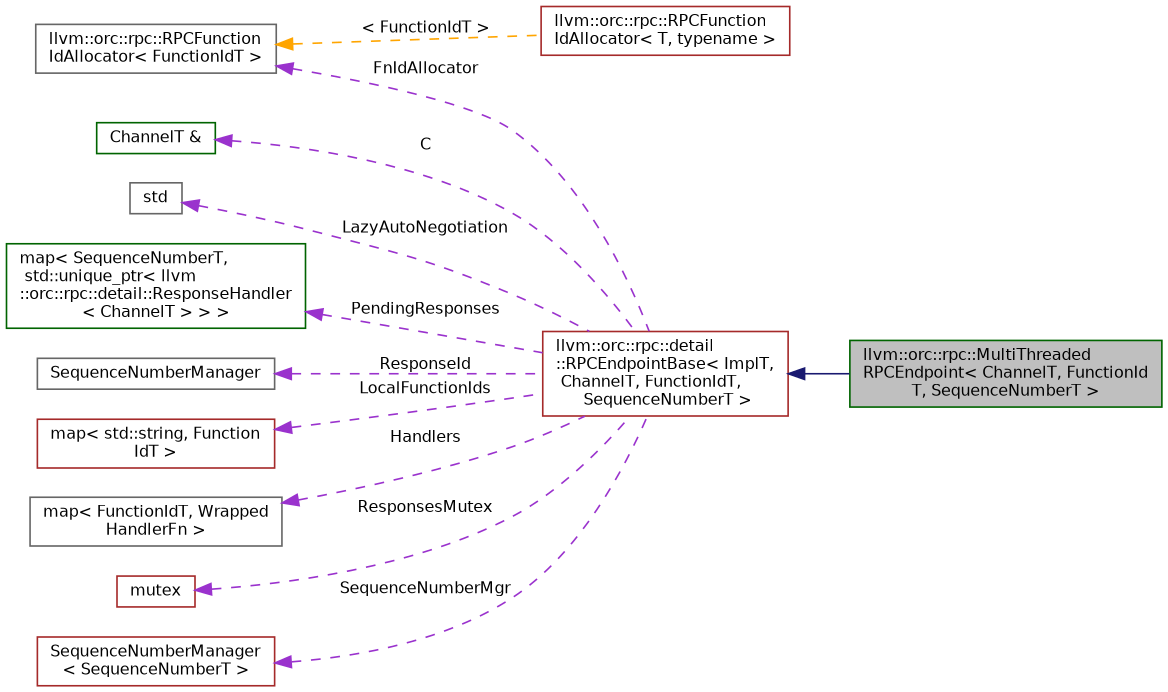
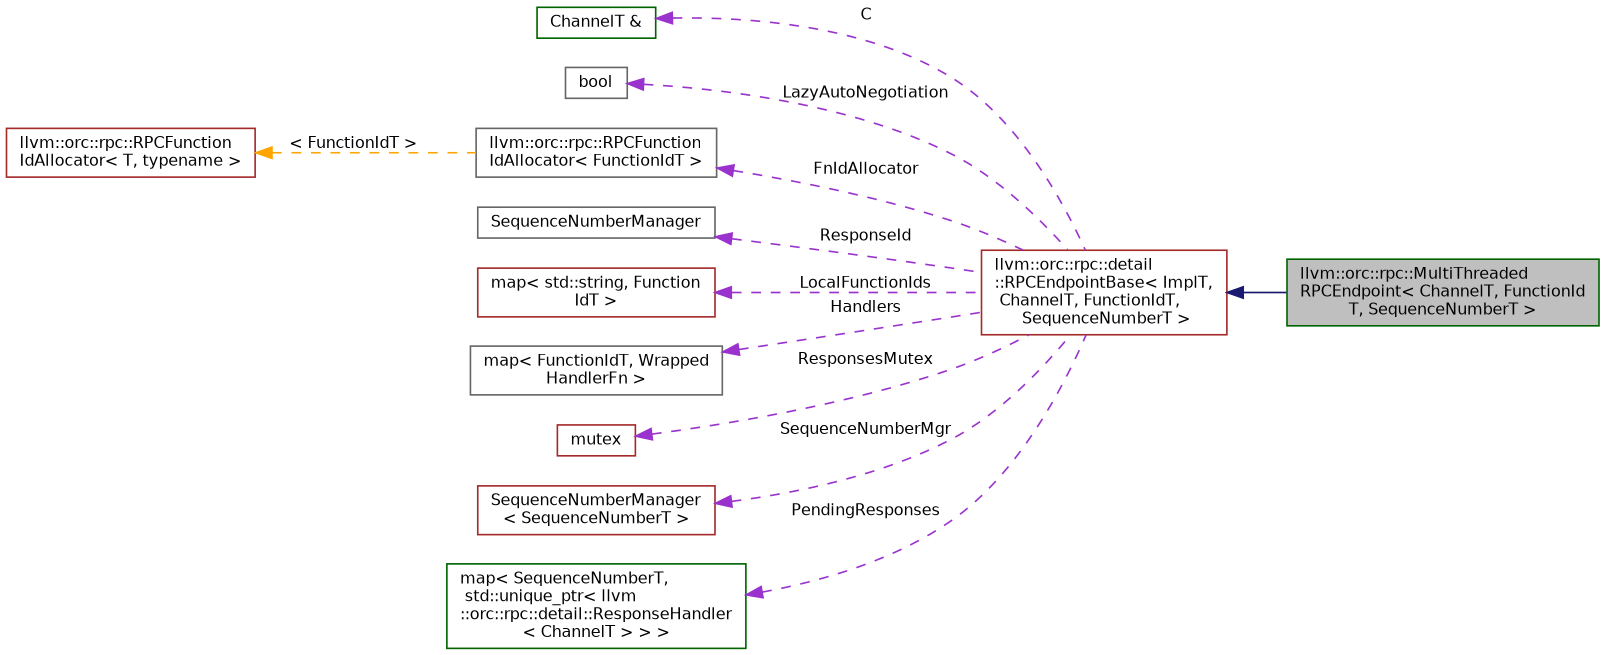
edge "llvm::orc::rpc::RPCFunction IdAllocator< T, typename >" -> "llvm::orc::rpc::RPCFunction IdAllocator< FunctionIdT >": reversed
node "std": label "std" -> "bool"
